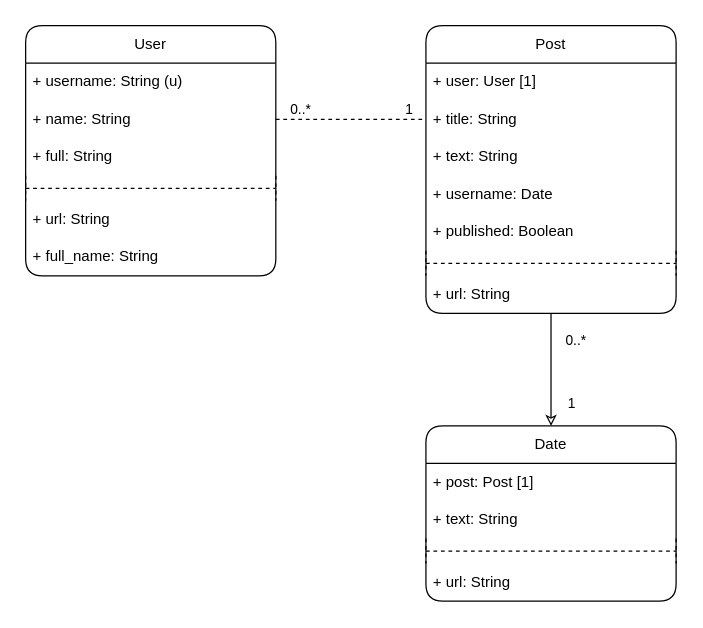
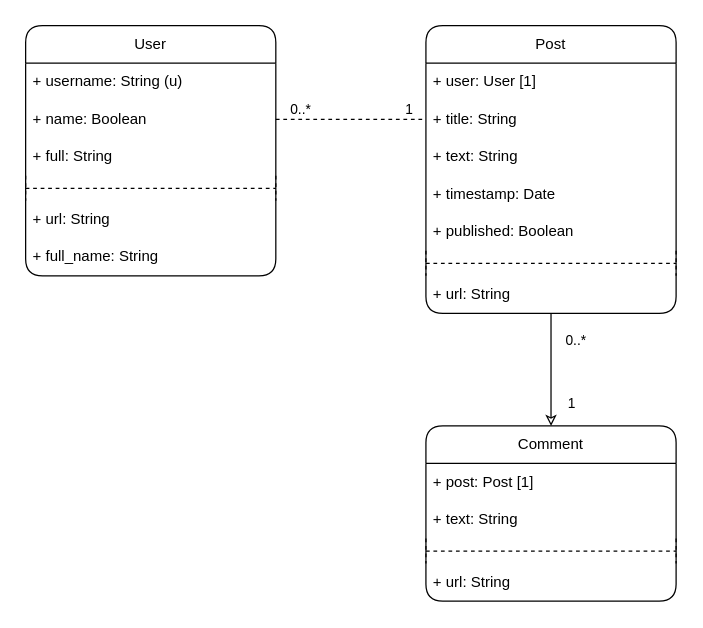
node "+ name: String": label "+ name: String" -> "+ name: Boolean"
node "+ username: Date": label "+ username: Date" -> "+ timestamp: Date"
node "Date": label "Date" -> "Comment"
